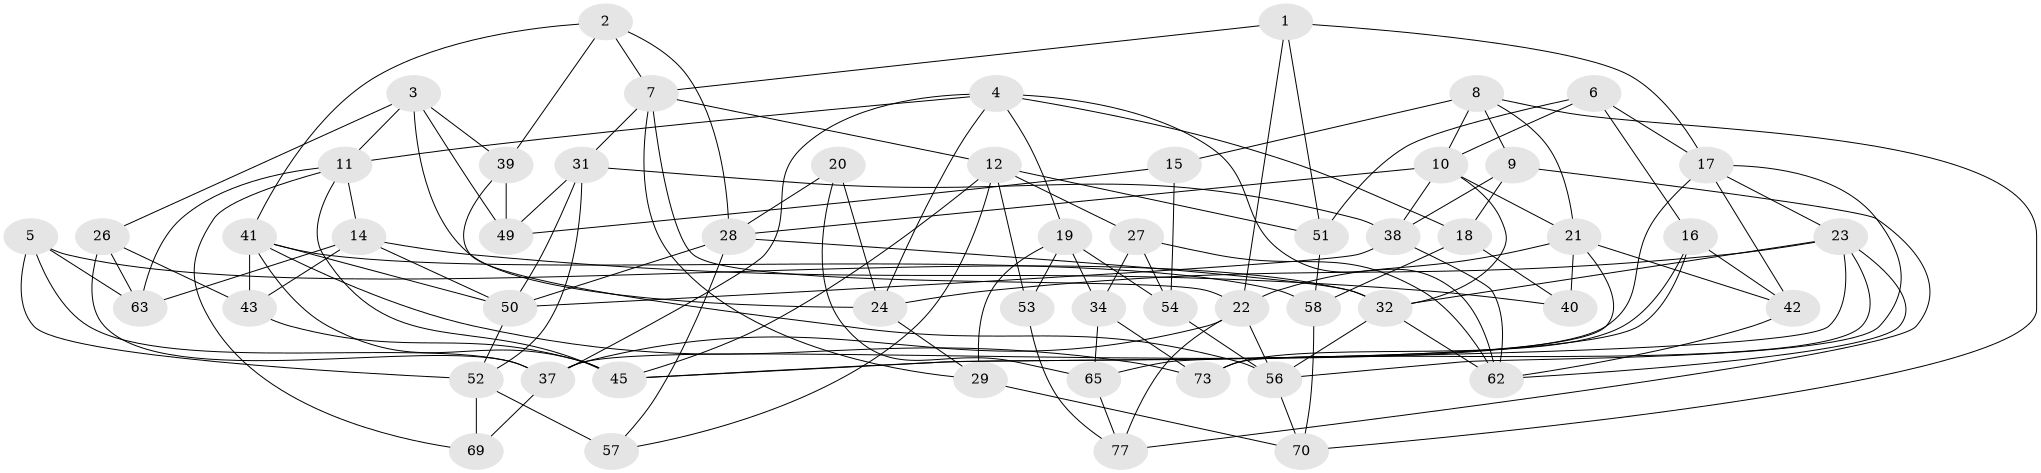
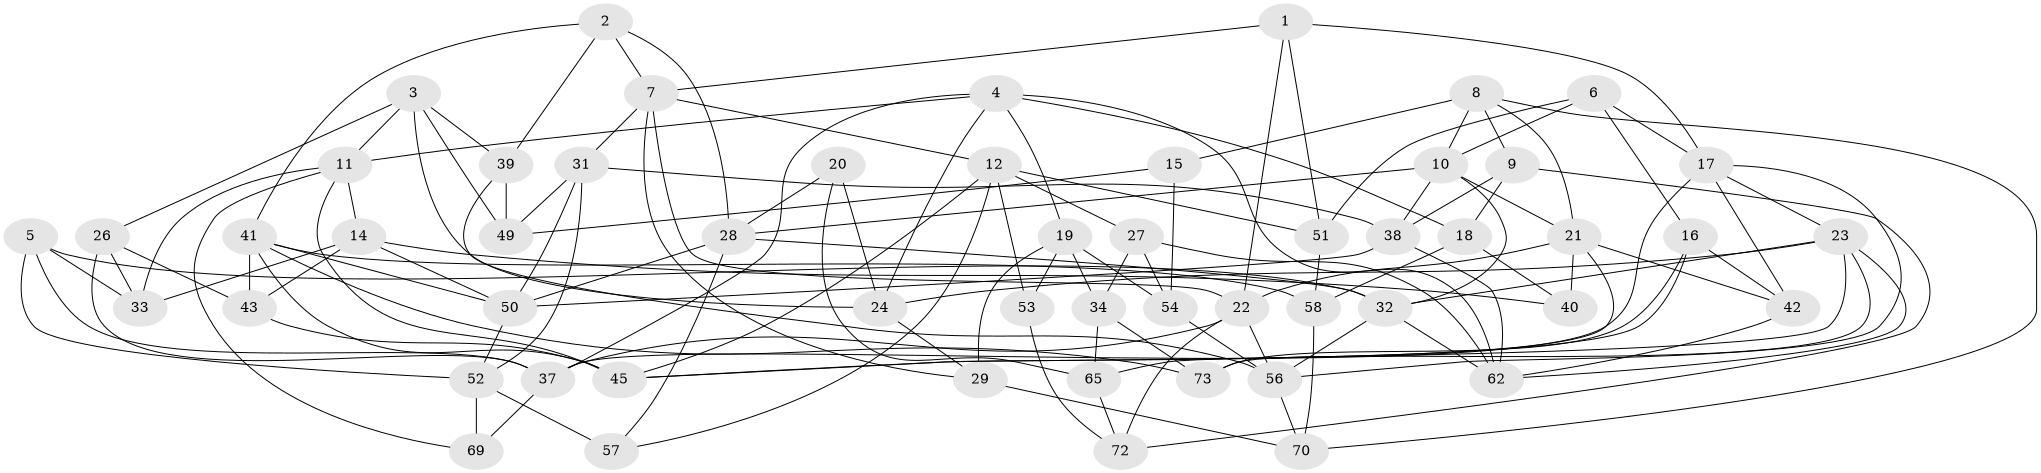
node "63": label "63" -> "33"
node "77": label "77" -> "72"
